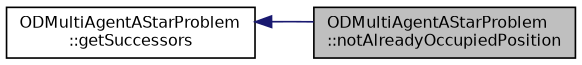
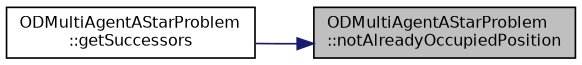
edge "ODMultiAgentAStarProblem ::notAlreadyOccupiedPosition" -> "ODMultiAgentAStarProblem ::getSuccessors": reversed
